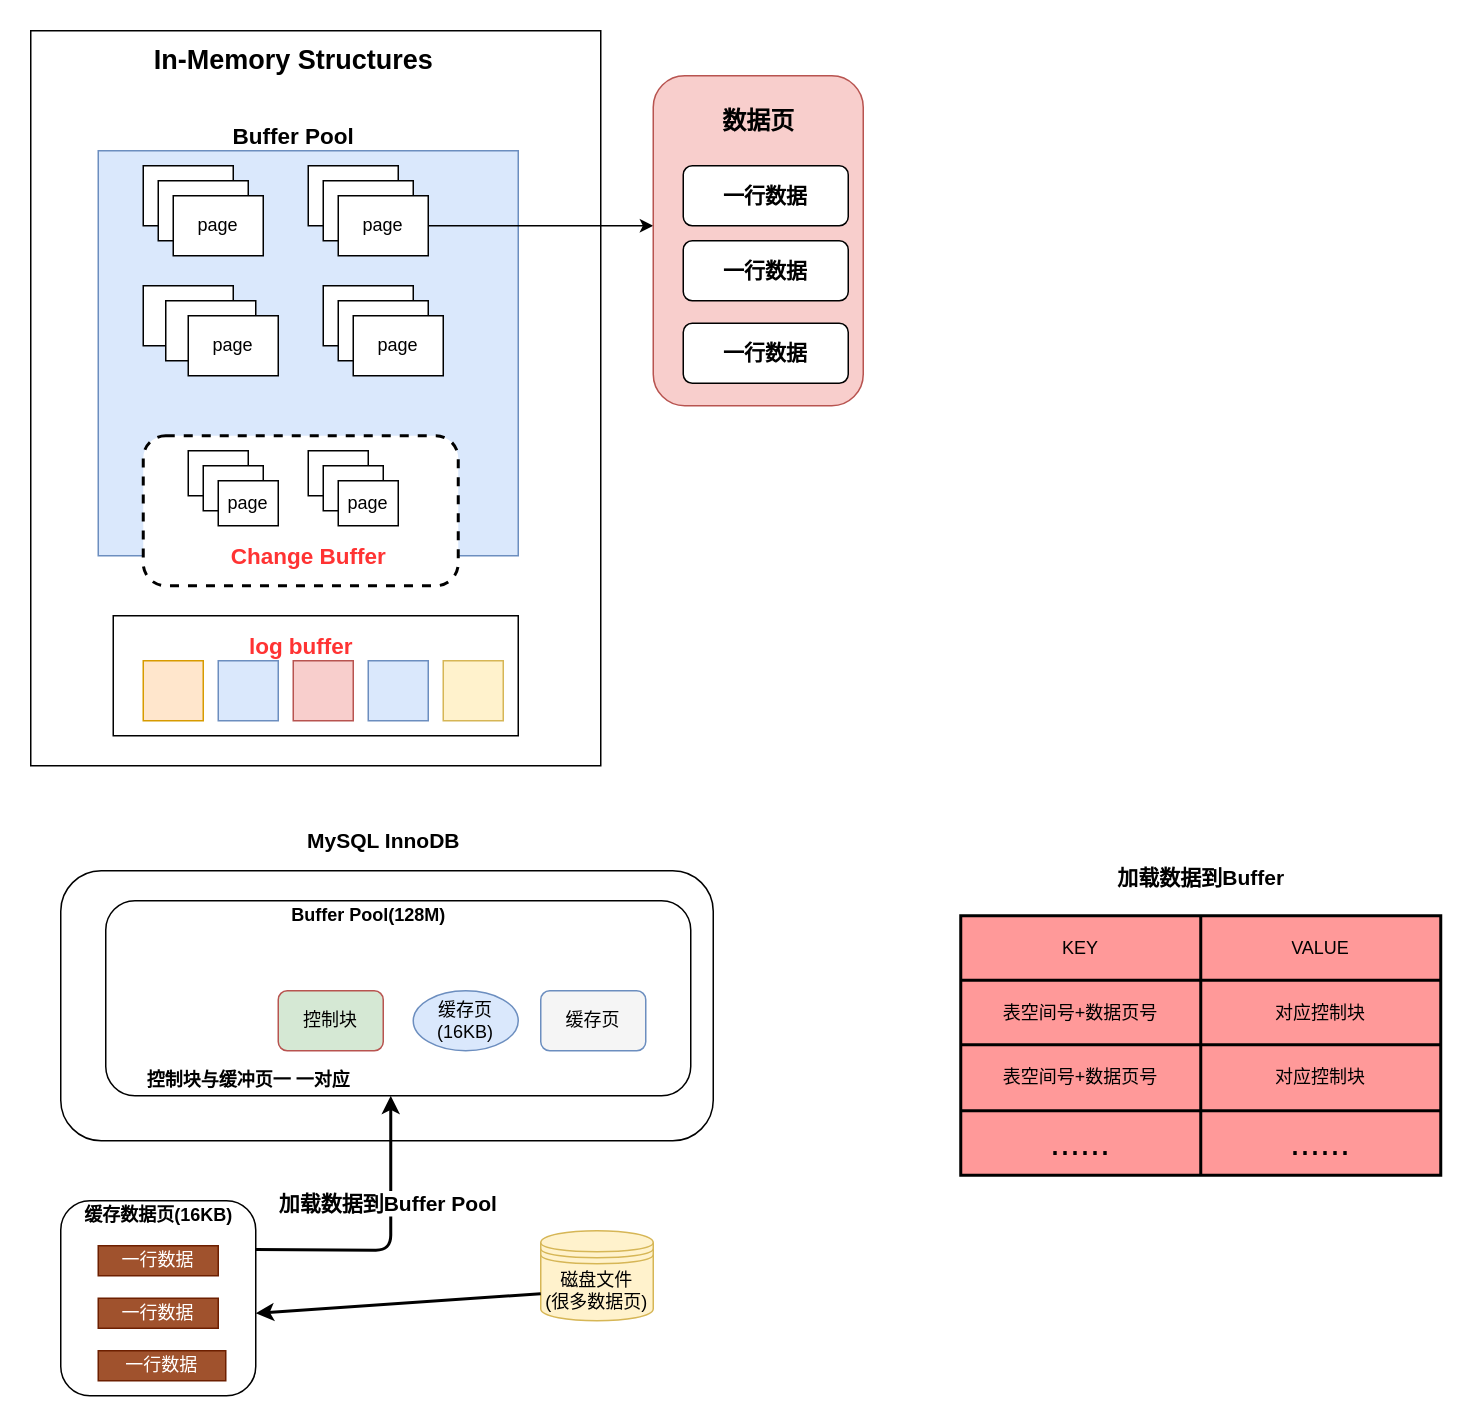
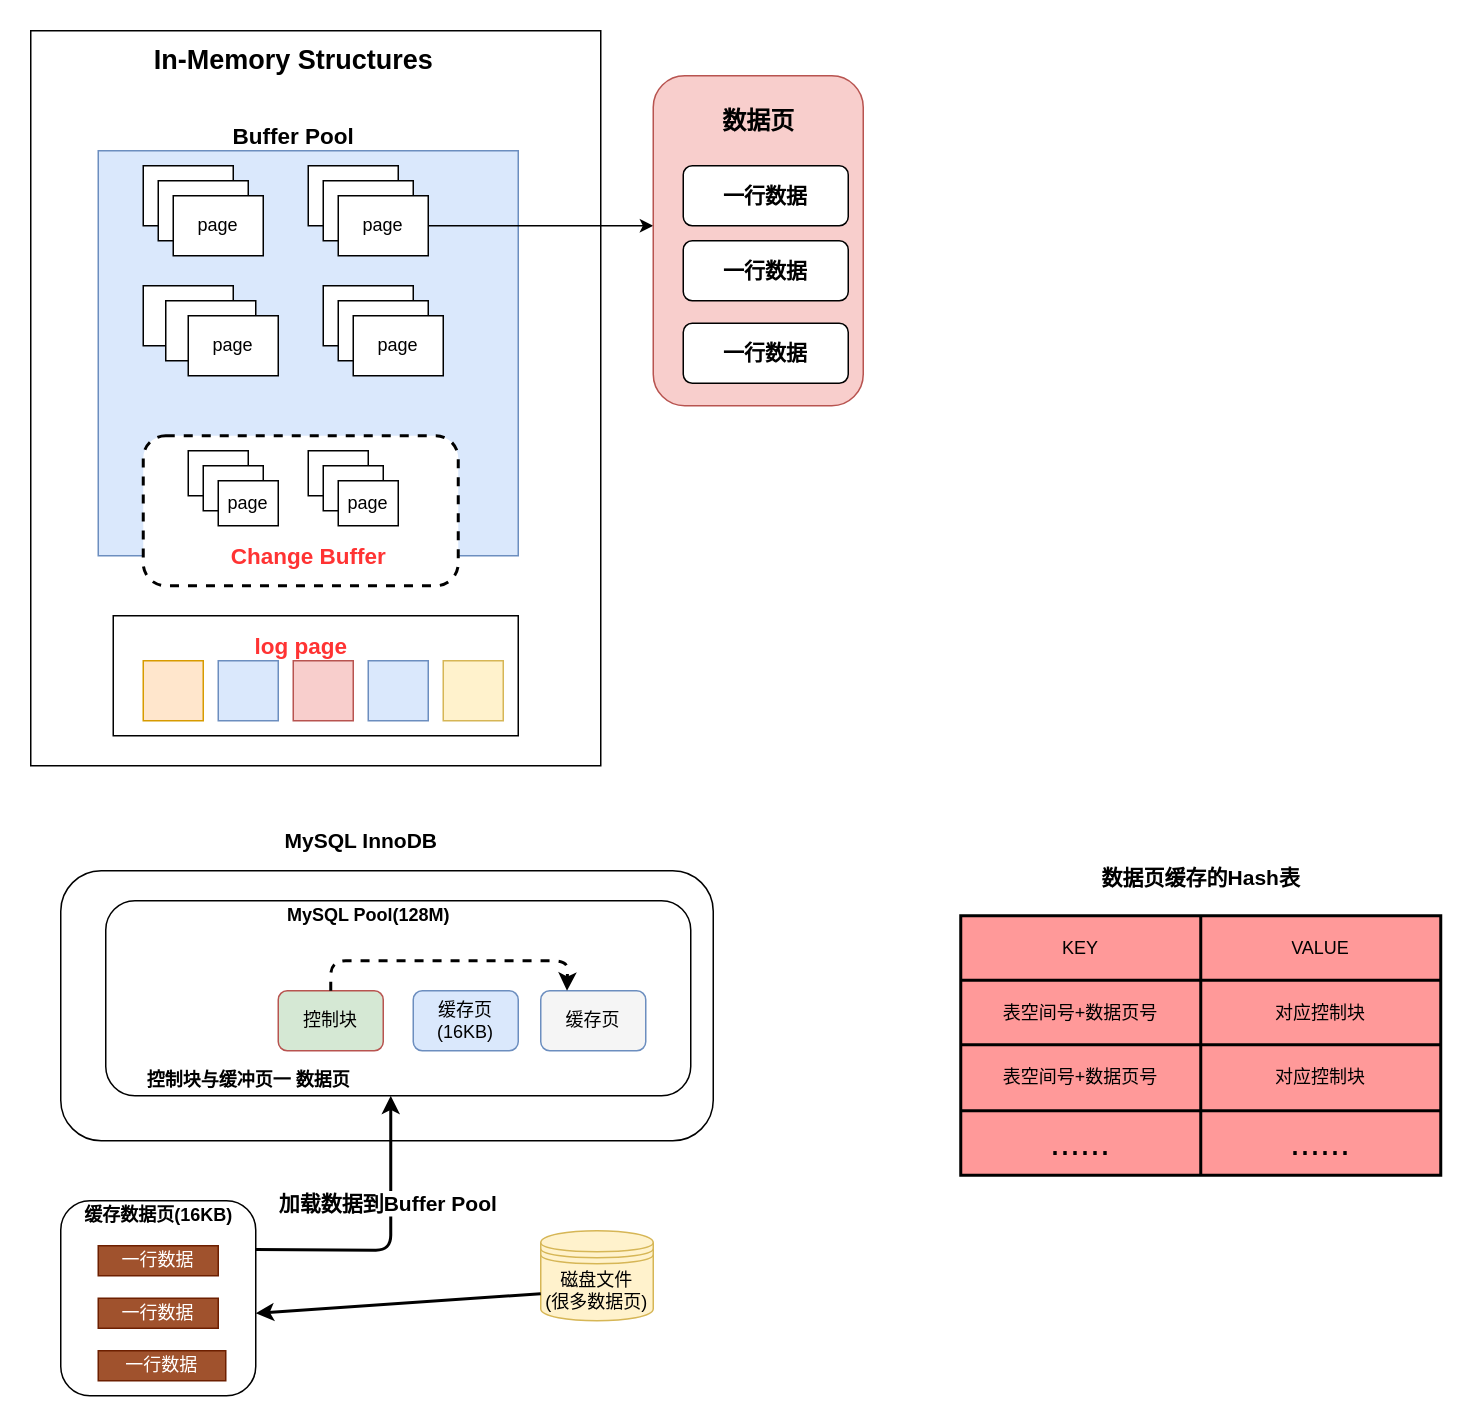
node "log buffer": label "log buffer" -> "log page"
node "MySQL InnoDB": moved (383, 841) -> (361, 841)
node "加载数据到Buffer": label "加载数据到Buffer" -> "数据页缓存的Hash表"
node "Buffer Pool(128M)": label "Buffer Pool(128M)" -> "MySQL Pool(128M)"
edge "控制块" -> "缓存页": added
node "缓存页(16KB)": shape ellipse -> rounded rectangle
node "控制块与缓冲页一 一对应": label "控制块与缓冲页一 一对应" -> "控制块与缓冲页一 数据页"
